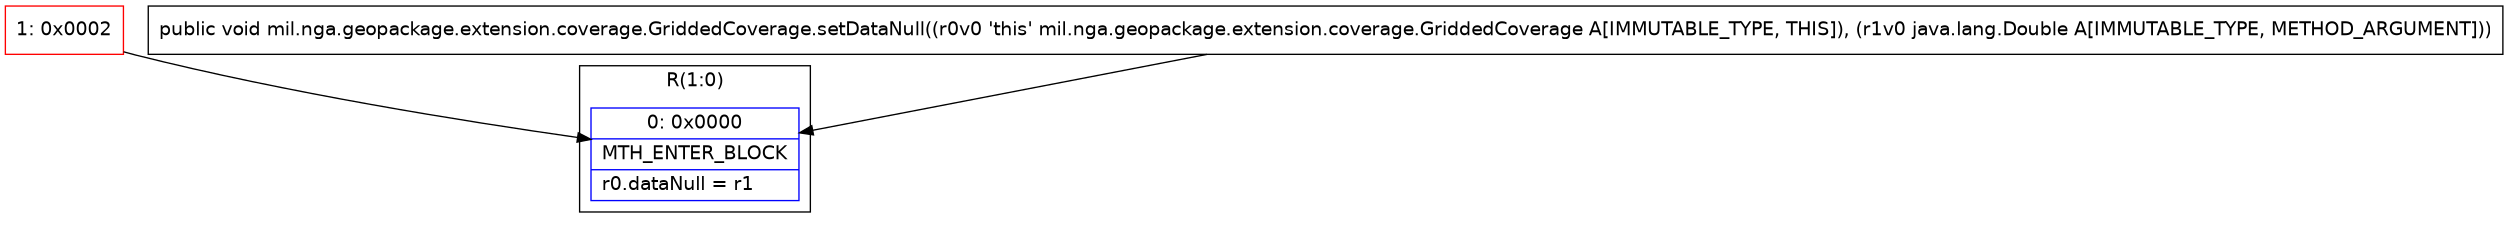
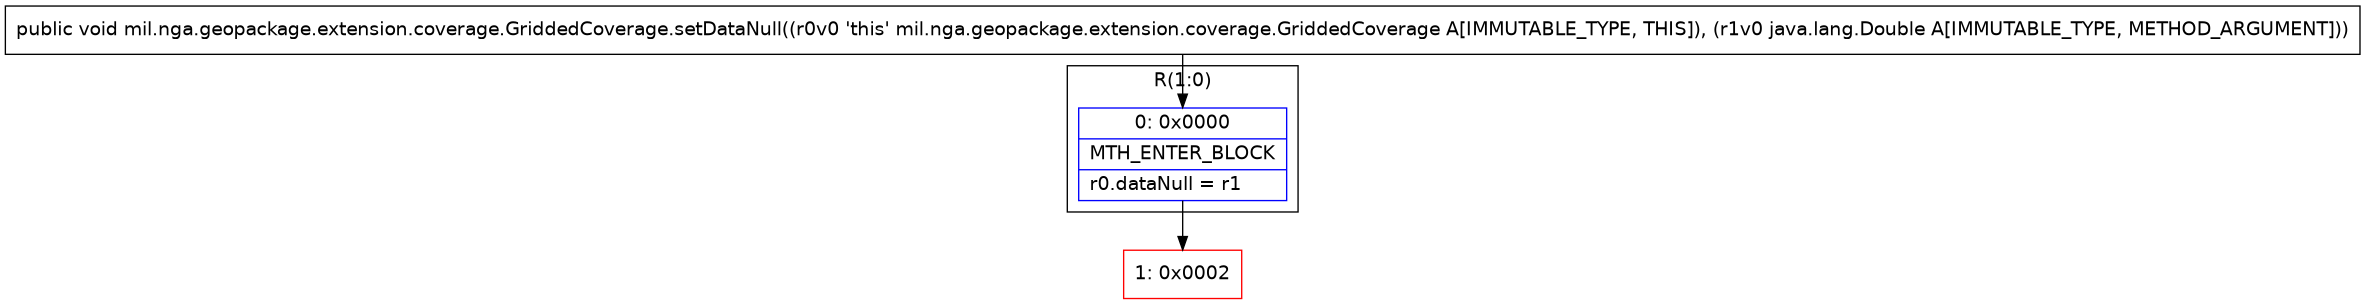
edge "1: 0x0002" -> "0: 0x0000": reversed
